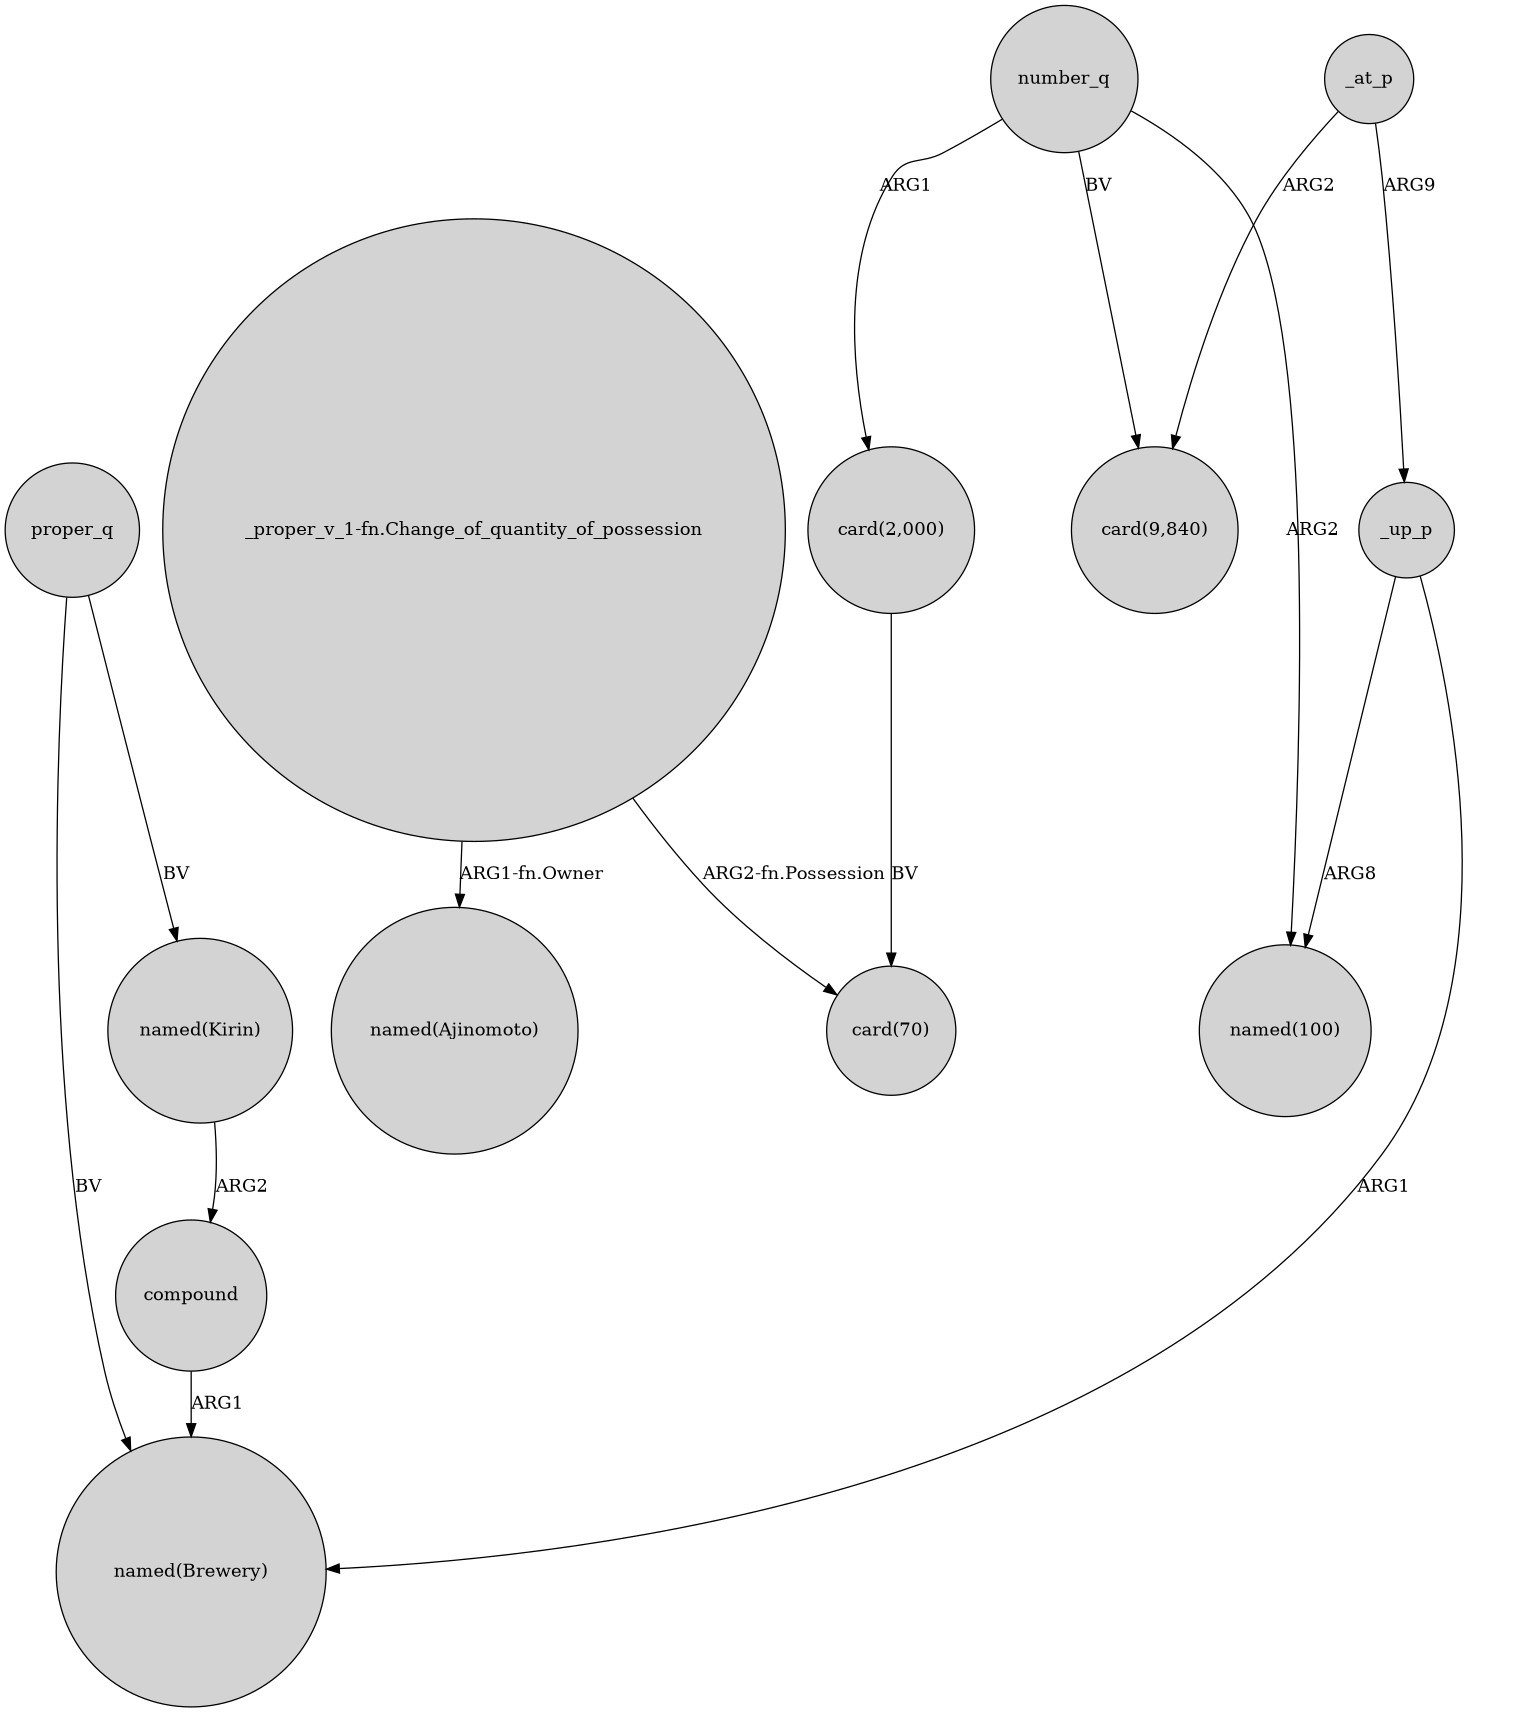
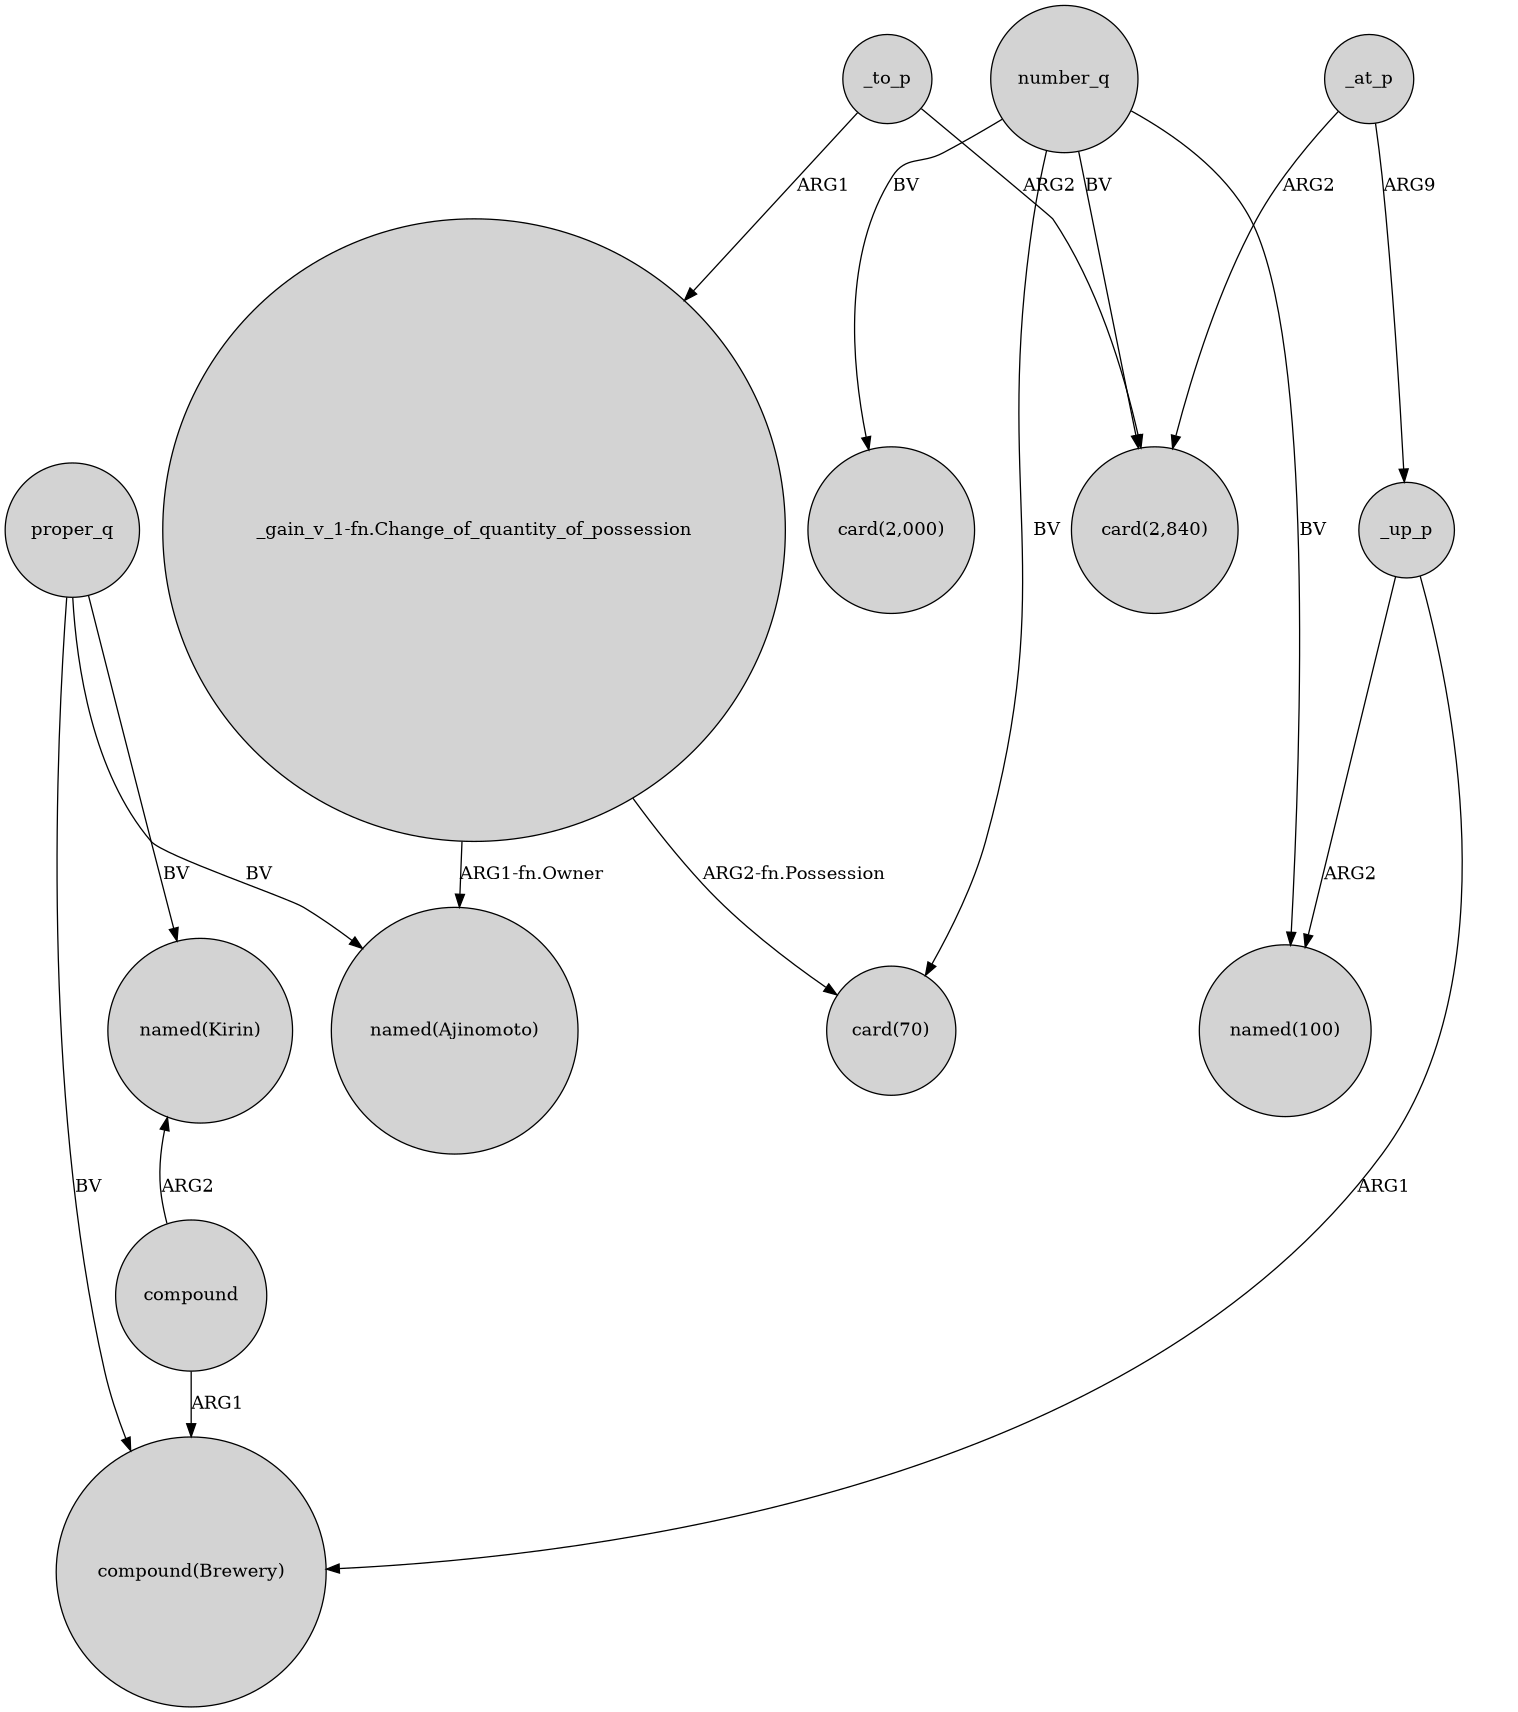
node "_to_p": added
edge "number_q" -> "card(2,000)": label "ARG1" -> "BV"
node "_proper_v_1-fn.Change_of_quantity_of_possession": label "_proper_v_1-fn.Change_of_quantity_of_possession" -> "_gain_v_1-fn.Change_of_quantity_of_possession"
node "card(9,840)": label "card(9,840)" -> "card(2,840)"
edge "number_q" -> "named(100)": label "ARG2" -> "BV"
edge "card(2,000)" -> "card(70)": now "number_q" -> "card(70)"
edge "proper_q" -> "named(Ajinomoto)": added, label "BV"
edge "_up_p" -> "named(100)": label "ARG8" -> "ARG2"
edge "named(Kirin)" -> "compound": reversed
node "named(Brewery)": label "named(Brewery)" -> "compound(Brewery)"
